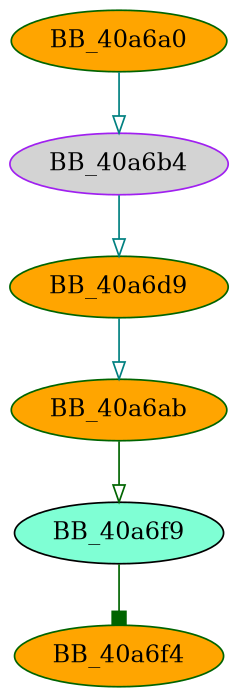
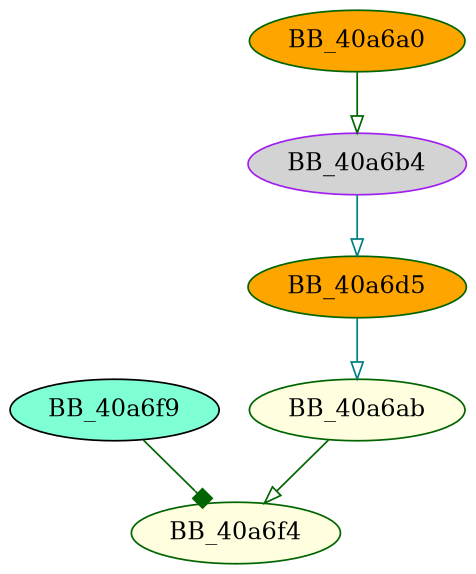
edge "BB_40a6a0" -> "BB_40a6b4": color teal -> darkgreen
node "BB_40a6d9": label "BB_40a6d9" -> "BB_40a6d5"
node "BB_40a6ab": fillcolor orange -> lightyellow
edge "BB_40a6ab" -> "BB_40a6f9": now "BB_40a6ab" -> "BB_40a6f4"
node "BB_40a6f4": fillcolor orange -> lightyellow
